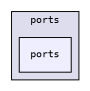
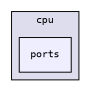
cluster "ports": label "ports" -> "cpu"
